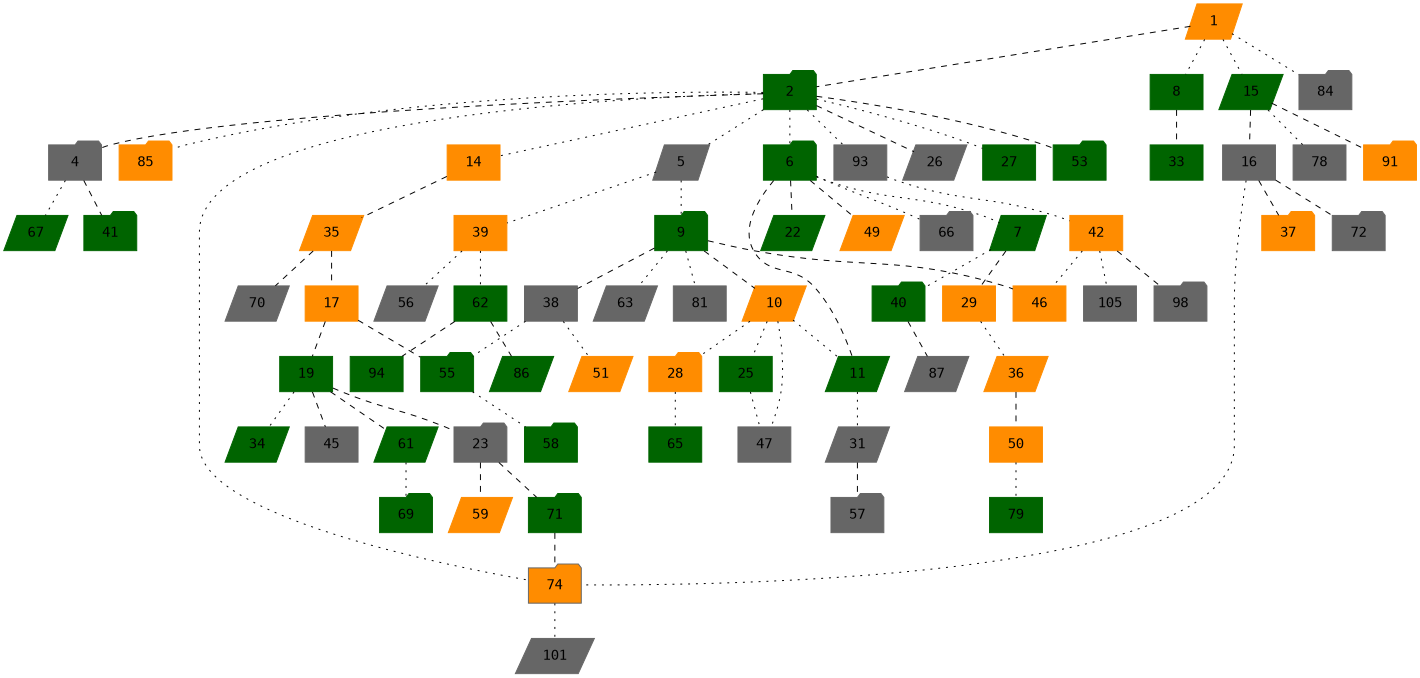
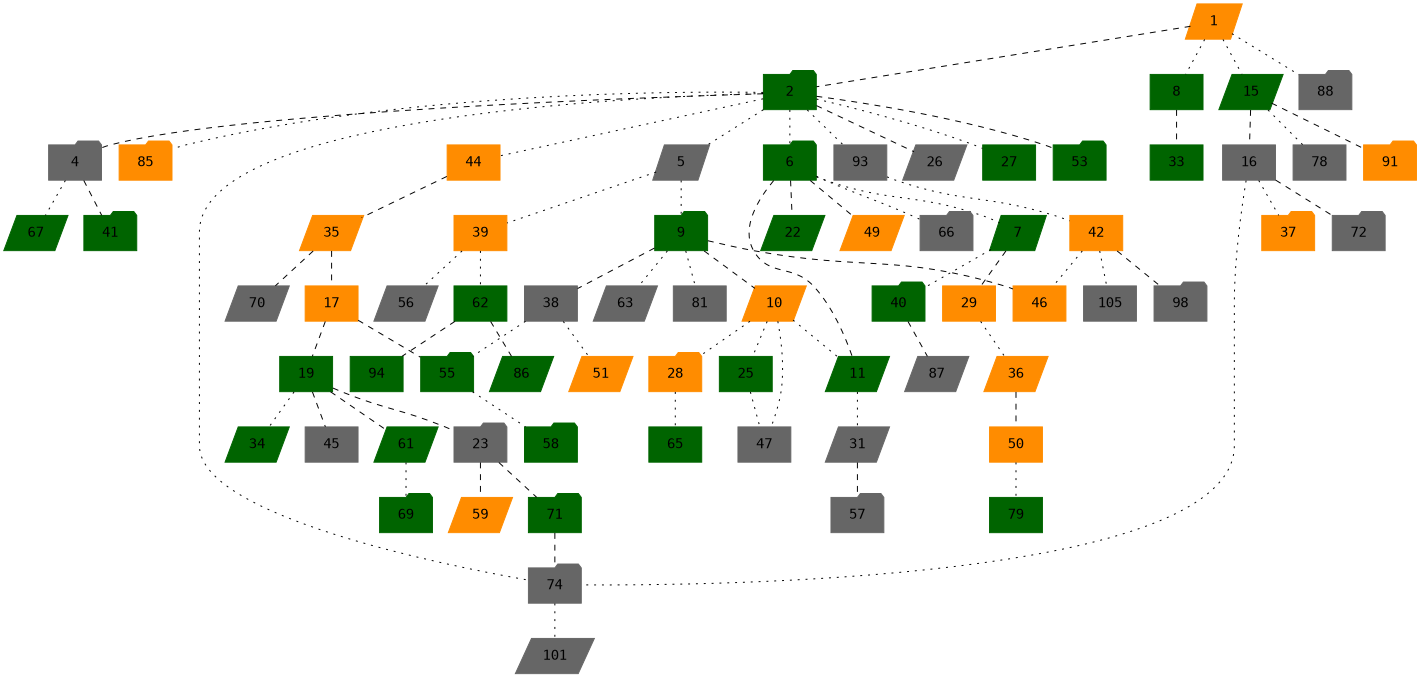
node "84": label "84" -> "88"
node "14": label "14" -> "44"
edge "16" -- "37": style dashed -> dotted
node "74": fillcolor darkorange -> gray40
